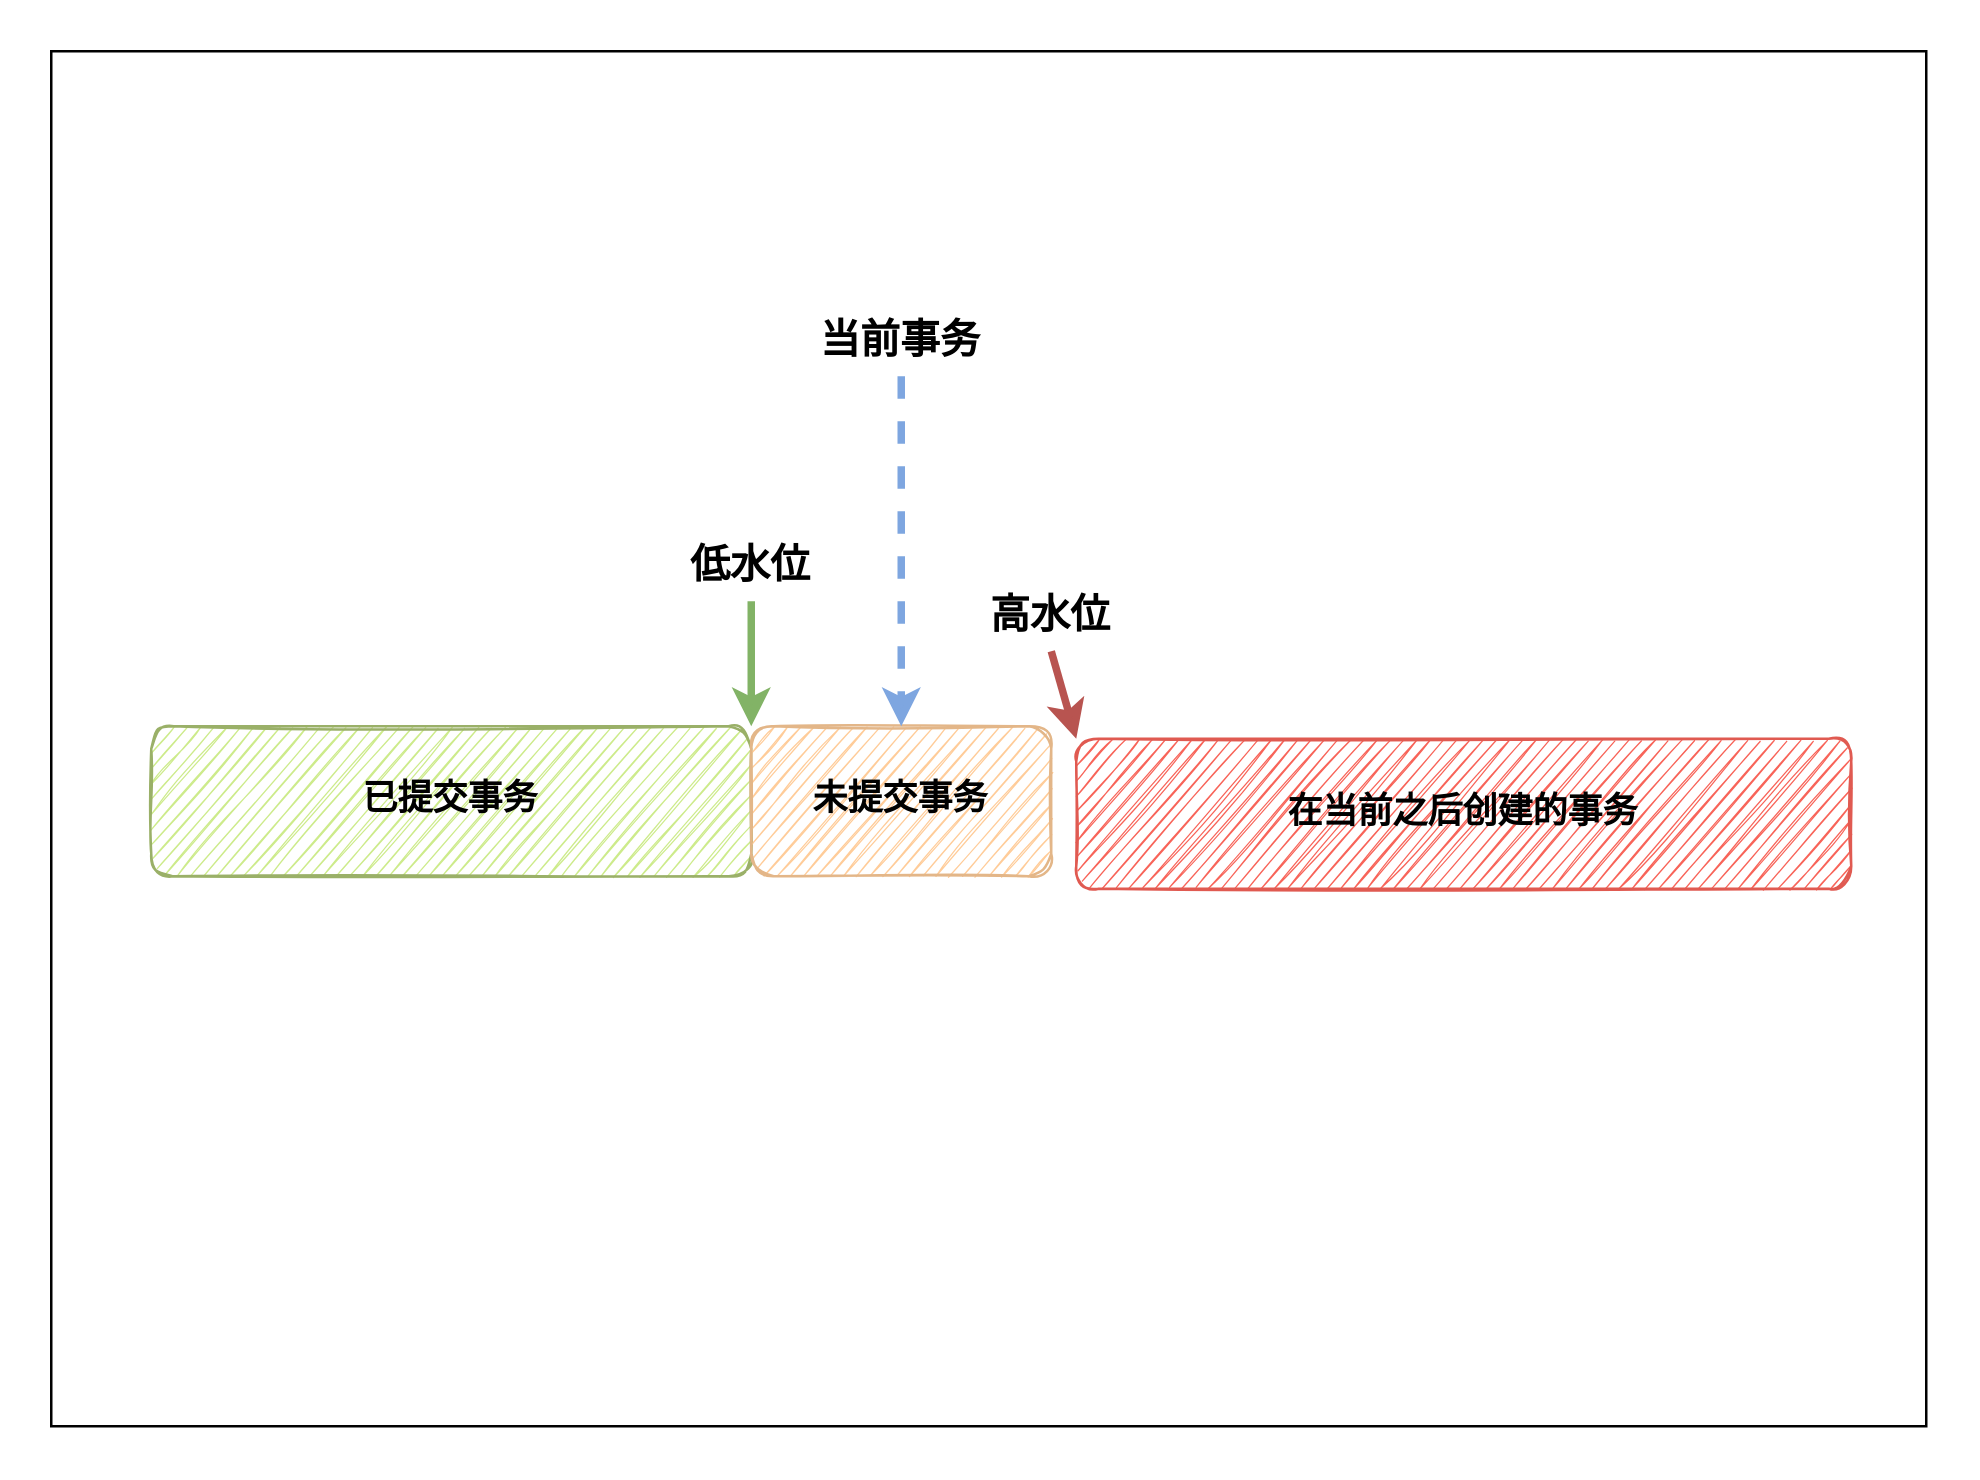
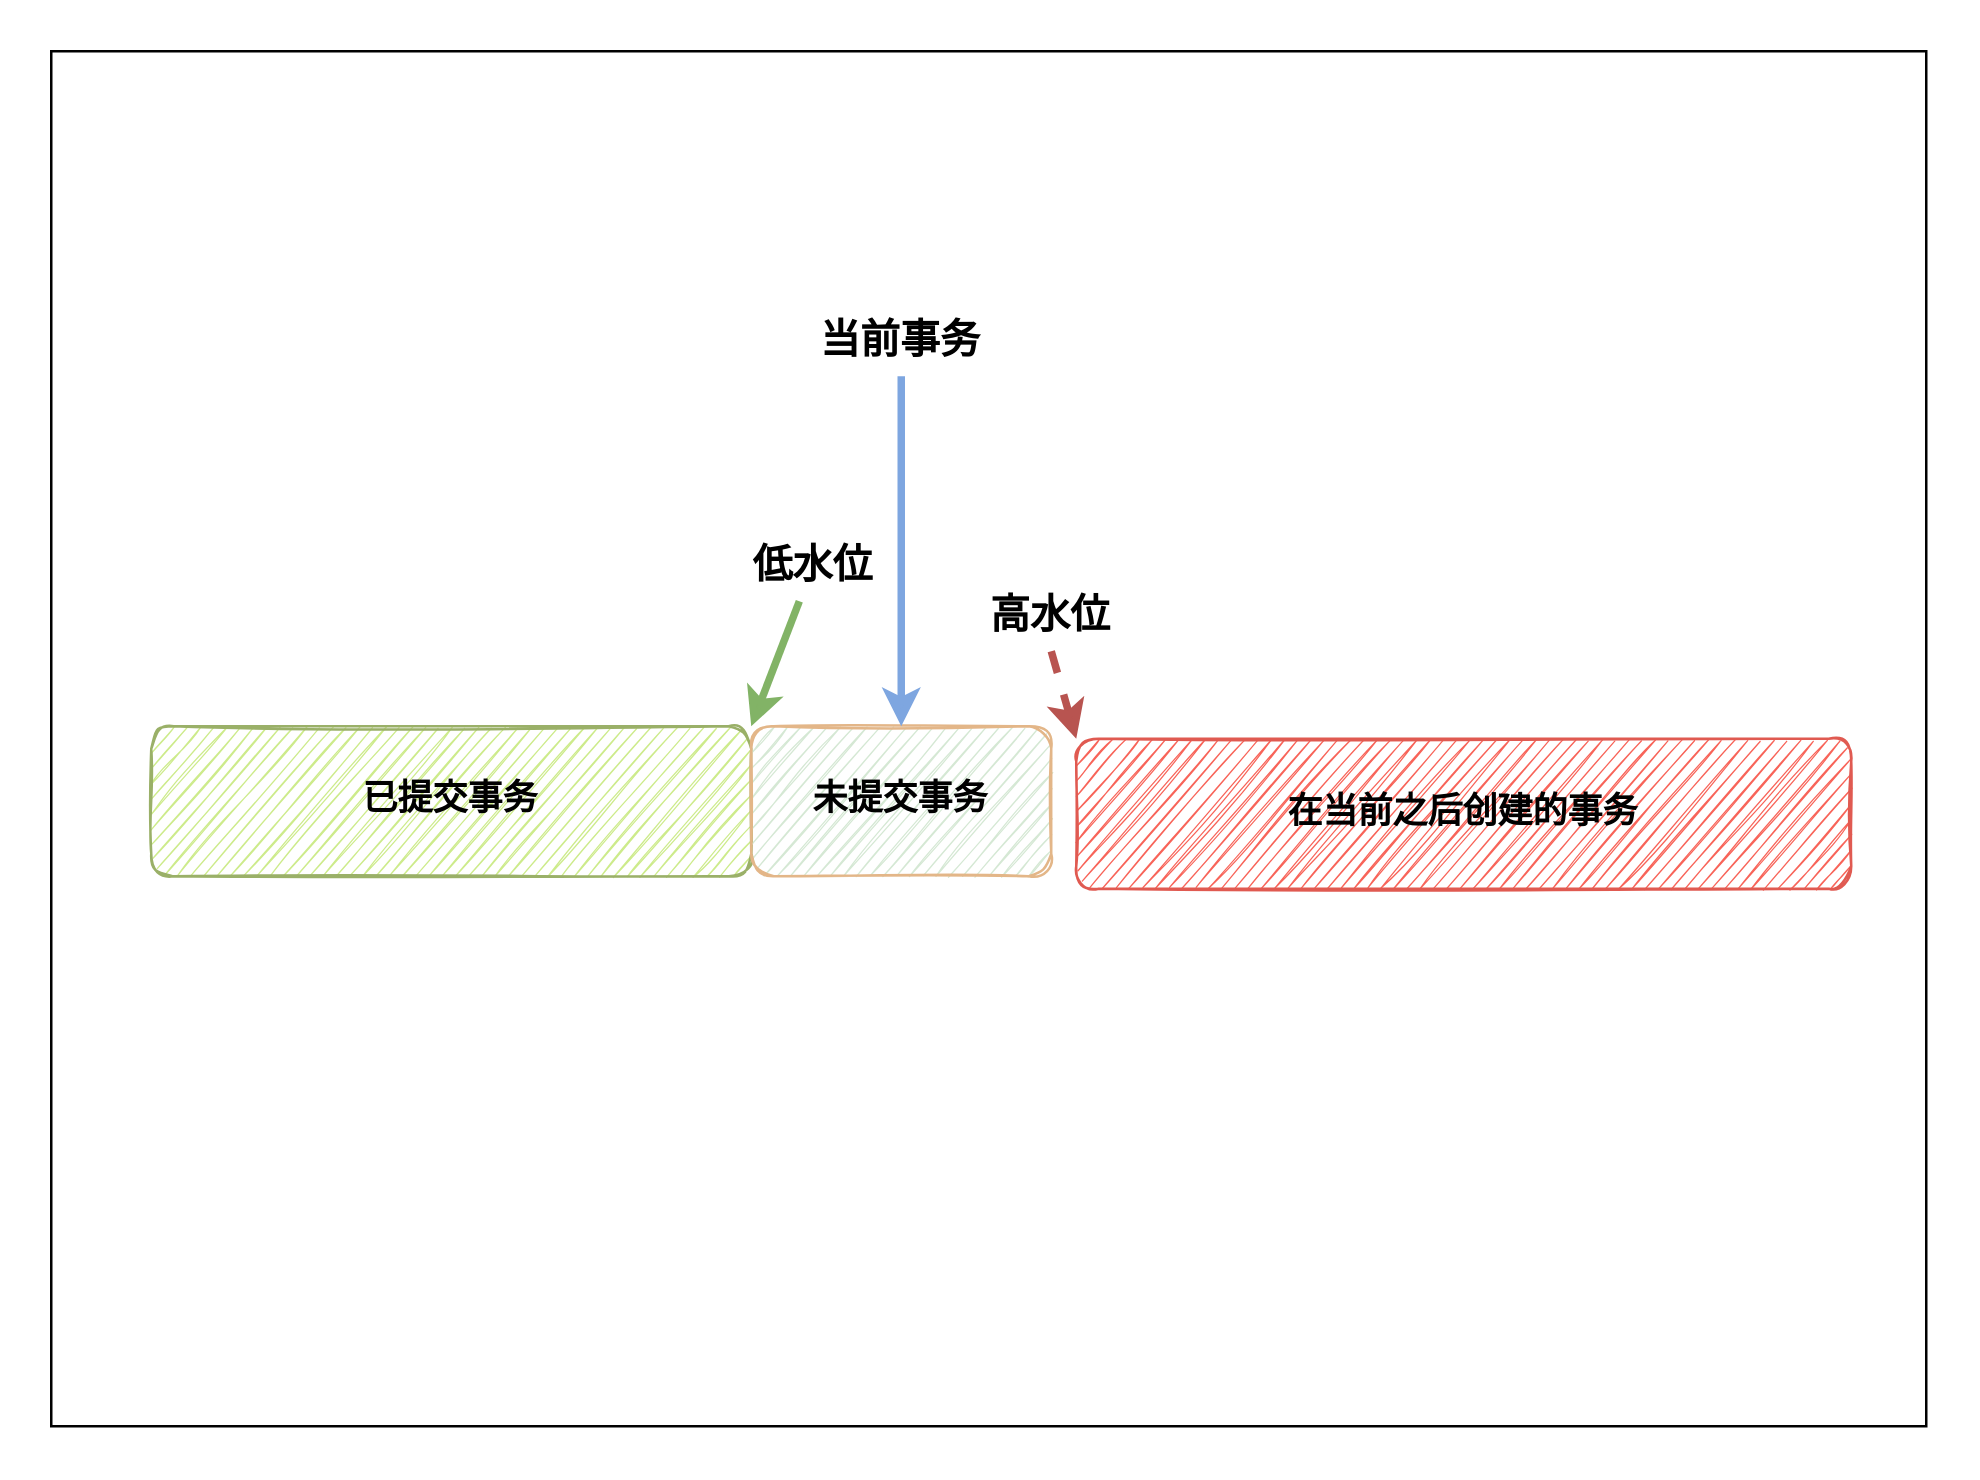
edge "当前事务" -> "未提交事务": style dashed -> solid
node "低水位": moved (751, 564) -> (814, 564)
edge "高水位" -> "在当前之后创建的事务": style solid -> dashed
node "未提交事务": fillcolor #ffcc99 -> #d5e8d4
